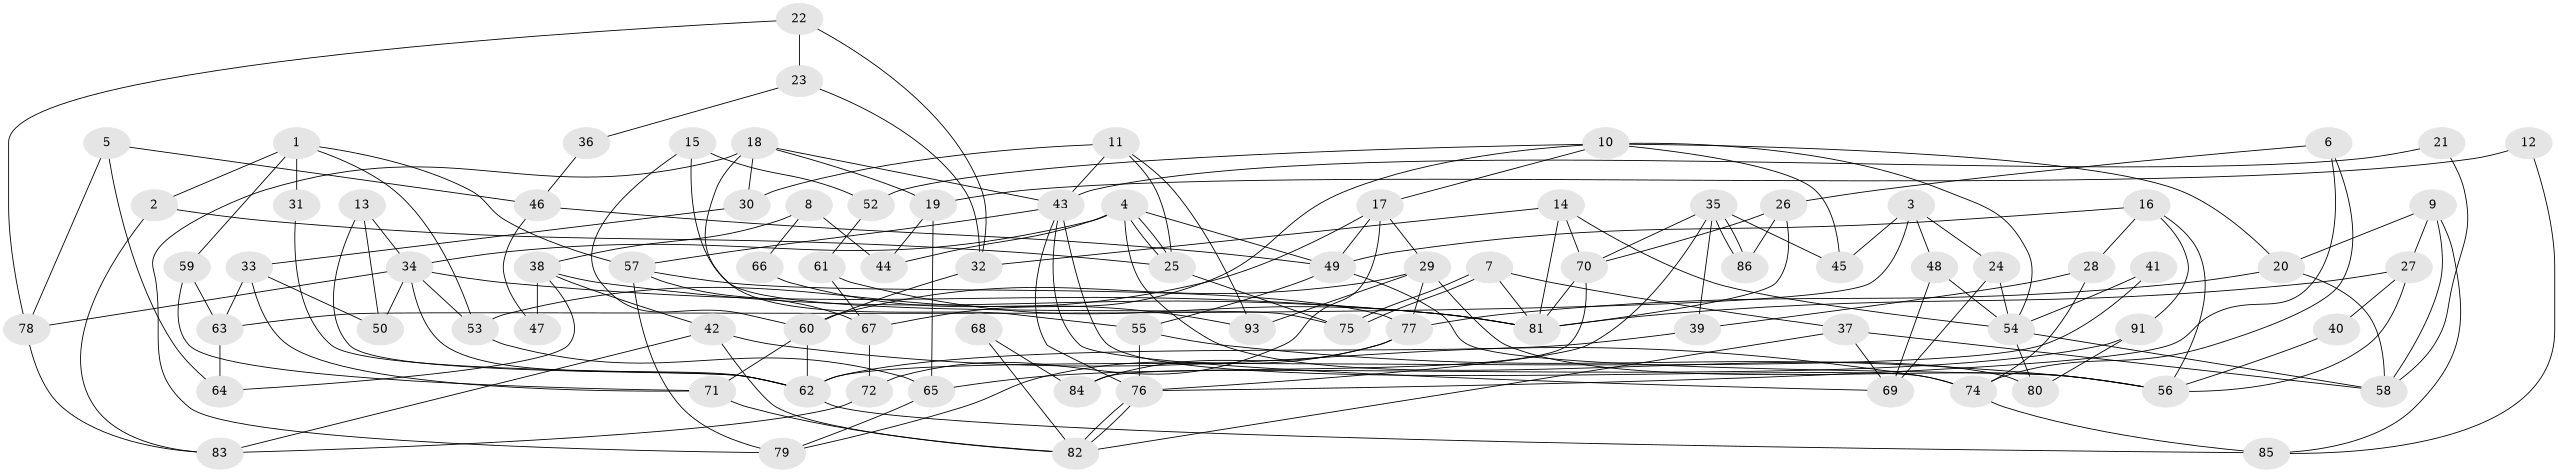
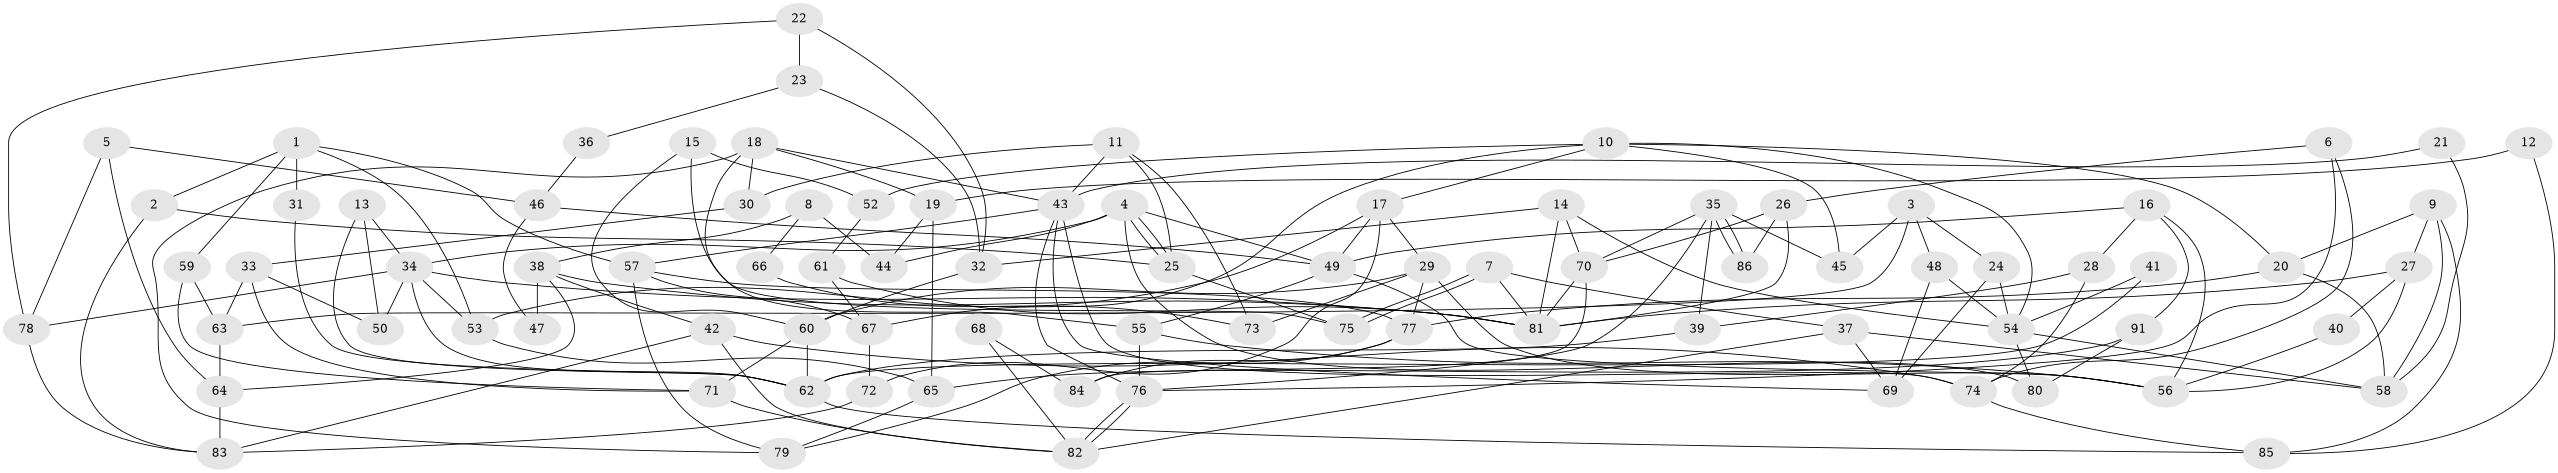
node "93": label "93" -> "73"
edge "64" -- "83": added
